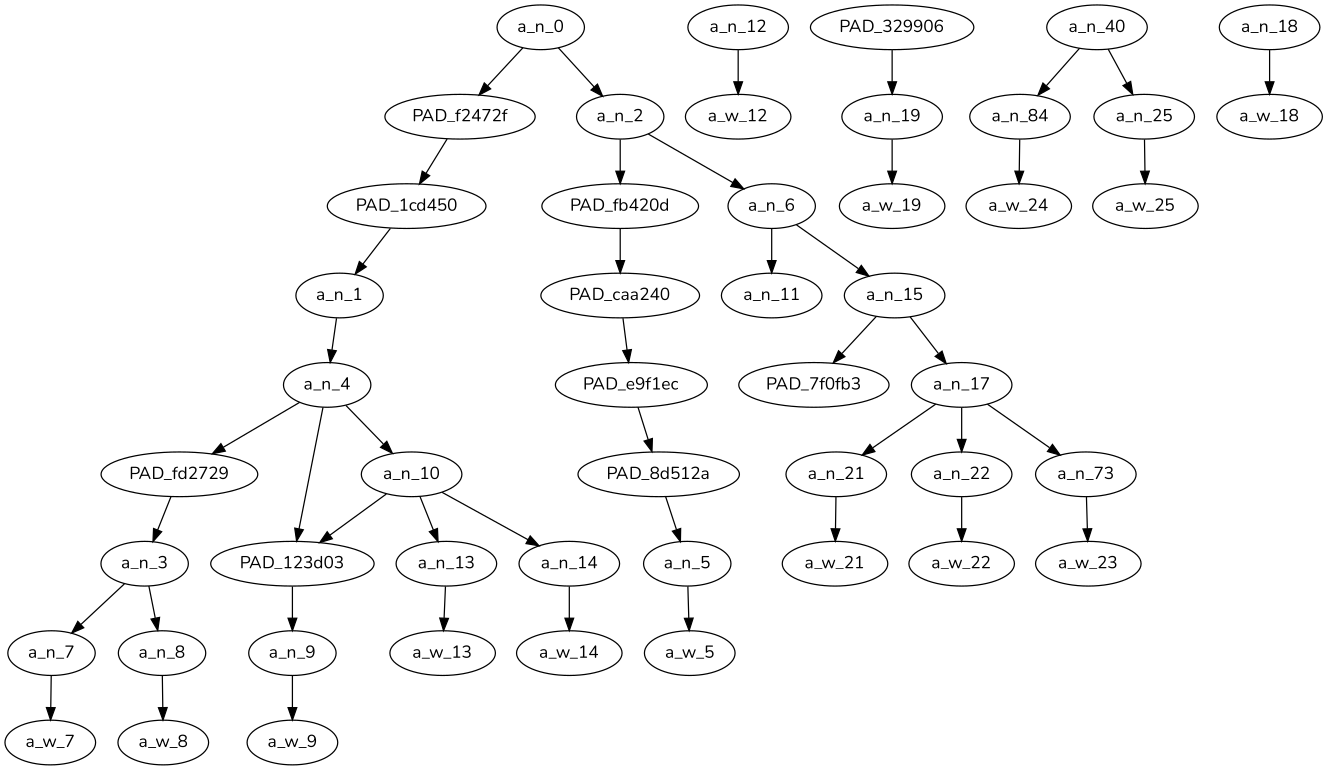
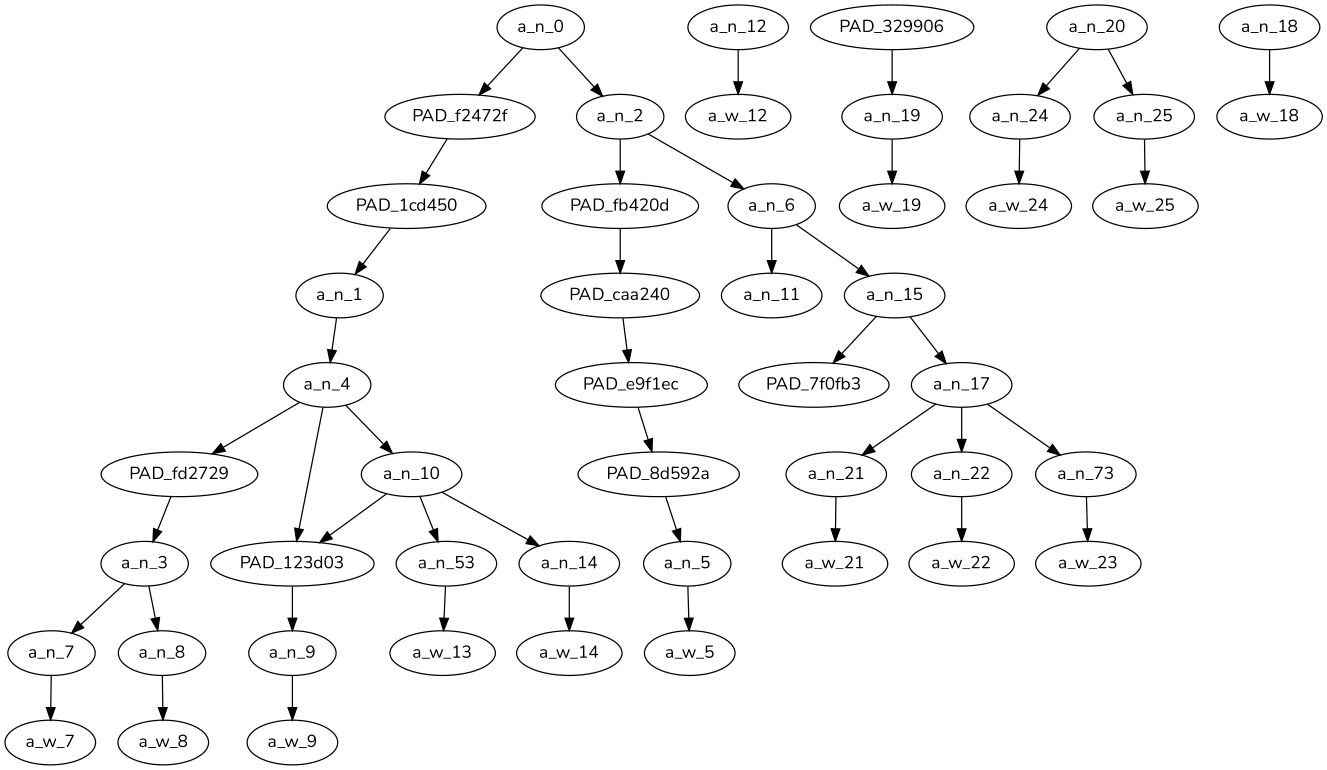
node "a_n_40": label "a_n_40" -> "a_n_20"
node "a_n_84": label "a_n_84" -> "a_n_24"
node "PAD_8d512a": label "PAD_8d512a" -> "PAD_8d592a"
node "a_n_13": label "a_n_13" -> "a_n_53"
